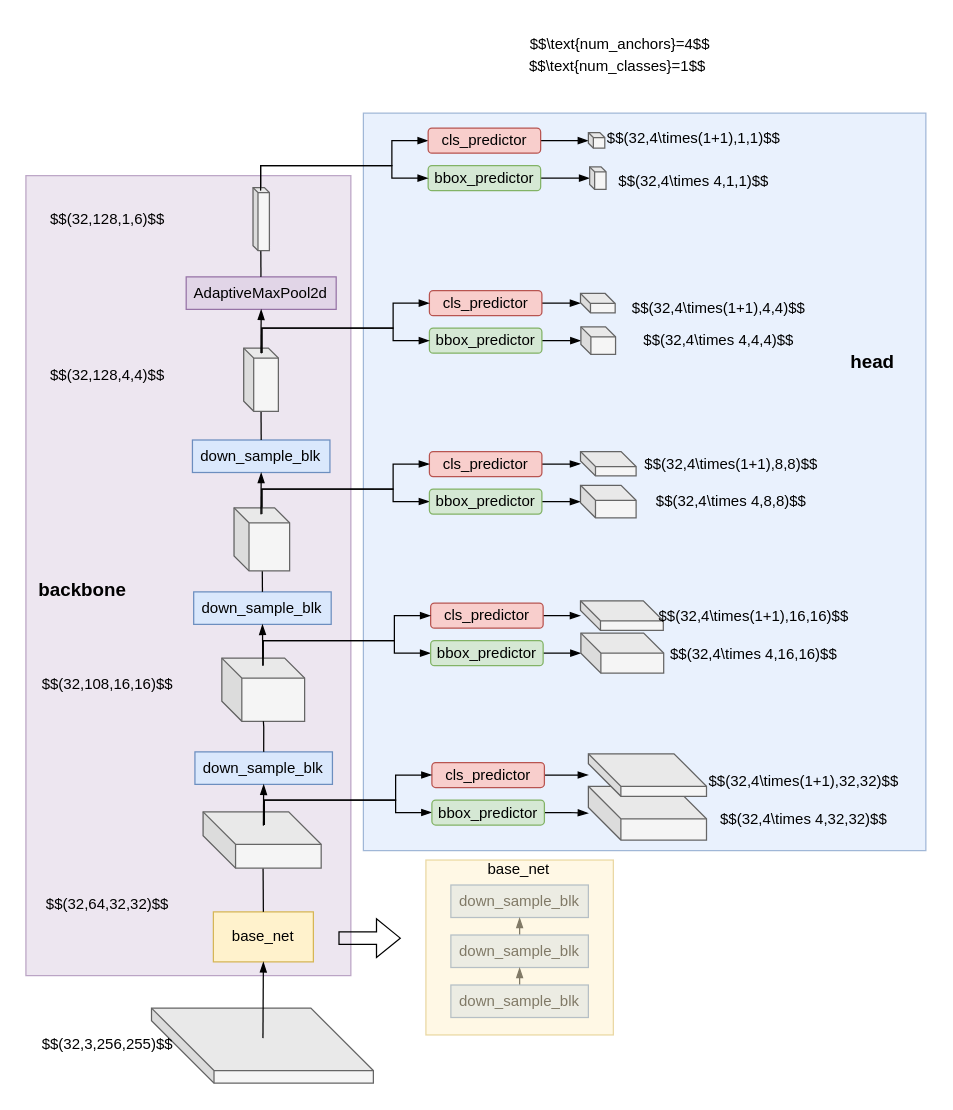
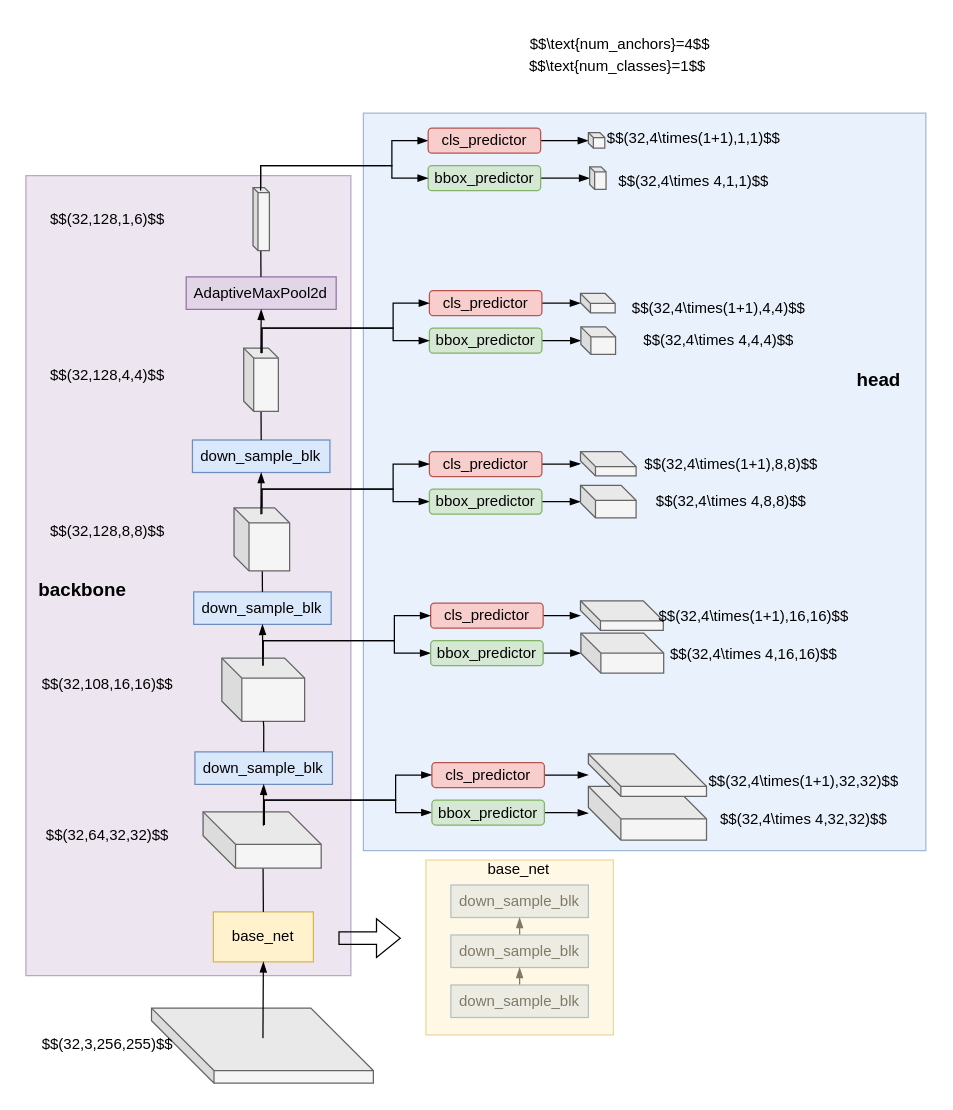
node "head": moved (872, 361) -> (878, 380)
node "$$(32,128,8,8)$$": added
node "$$(32,64,32,32)$$": moved (107, 904) -> (107, 835)
